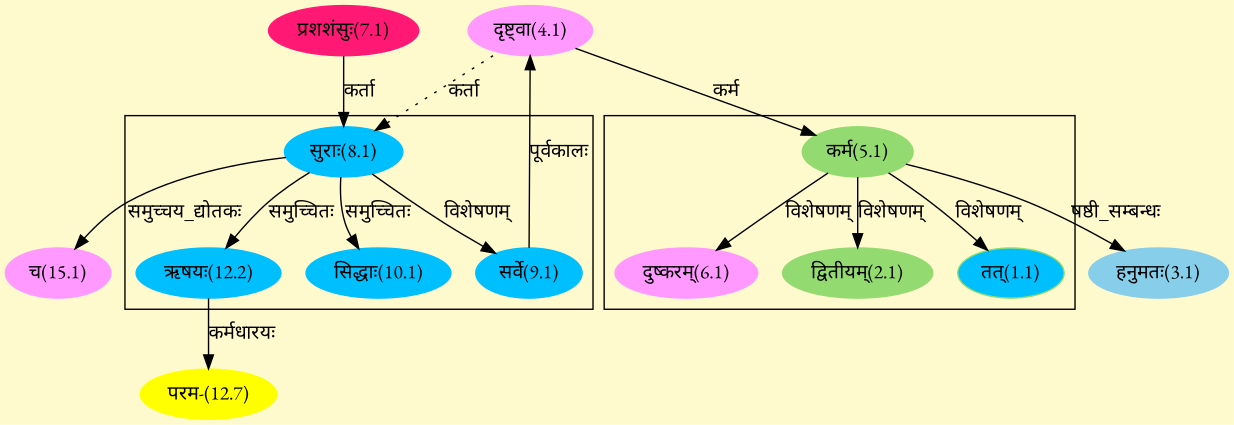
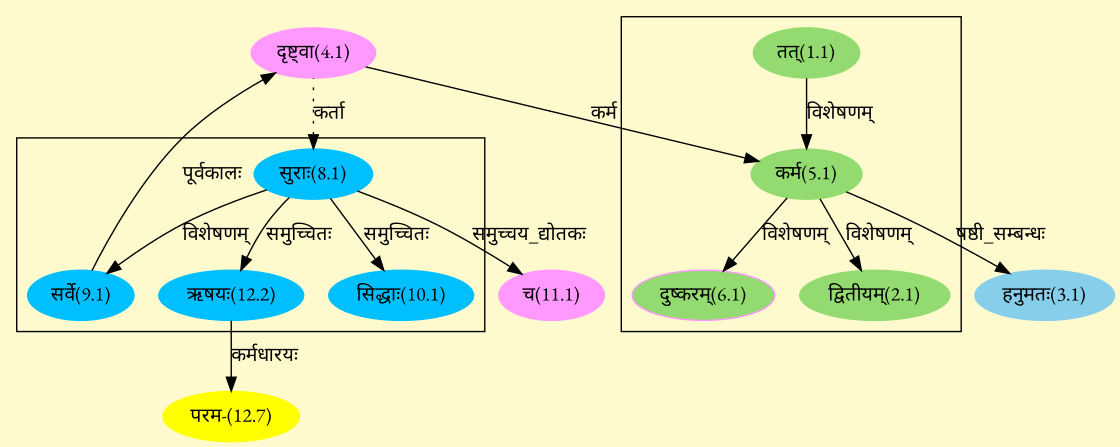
node "प्रशशंसुः(7.1)": removed
edge "कर्म(5.1)" -> "तत्(1.1)": reversed
node "च(15.1)": label "च(15.1)" -> "च(11.1)"
node "दुष्करम्(6.1)": fillcolor #ff99ff -> #93db70
node "तत्(1.1)": fillcolor #00bfff -> #93db70
